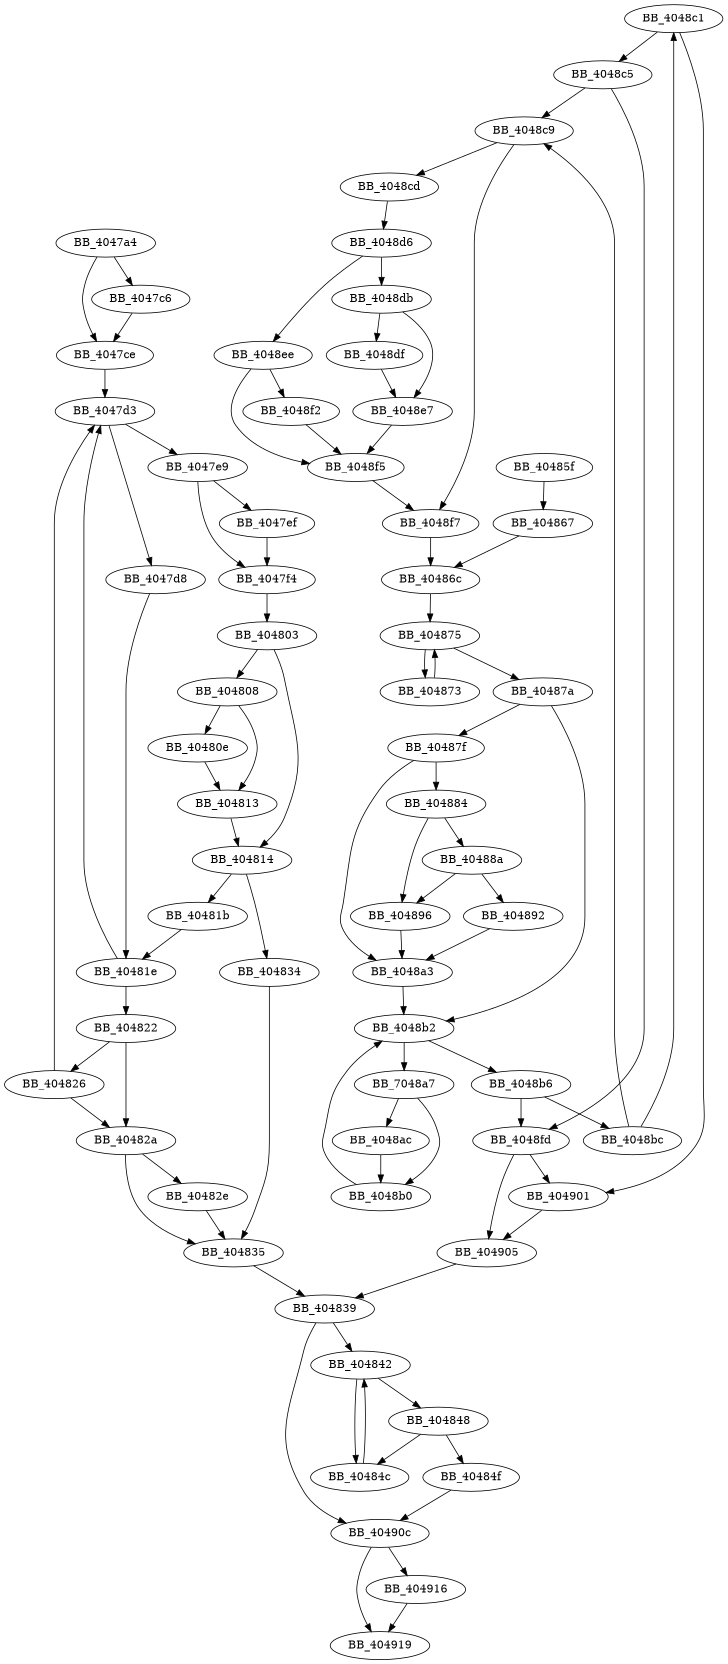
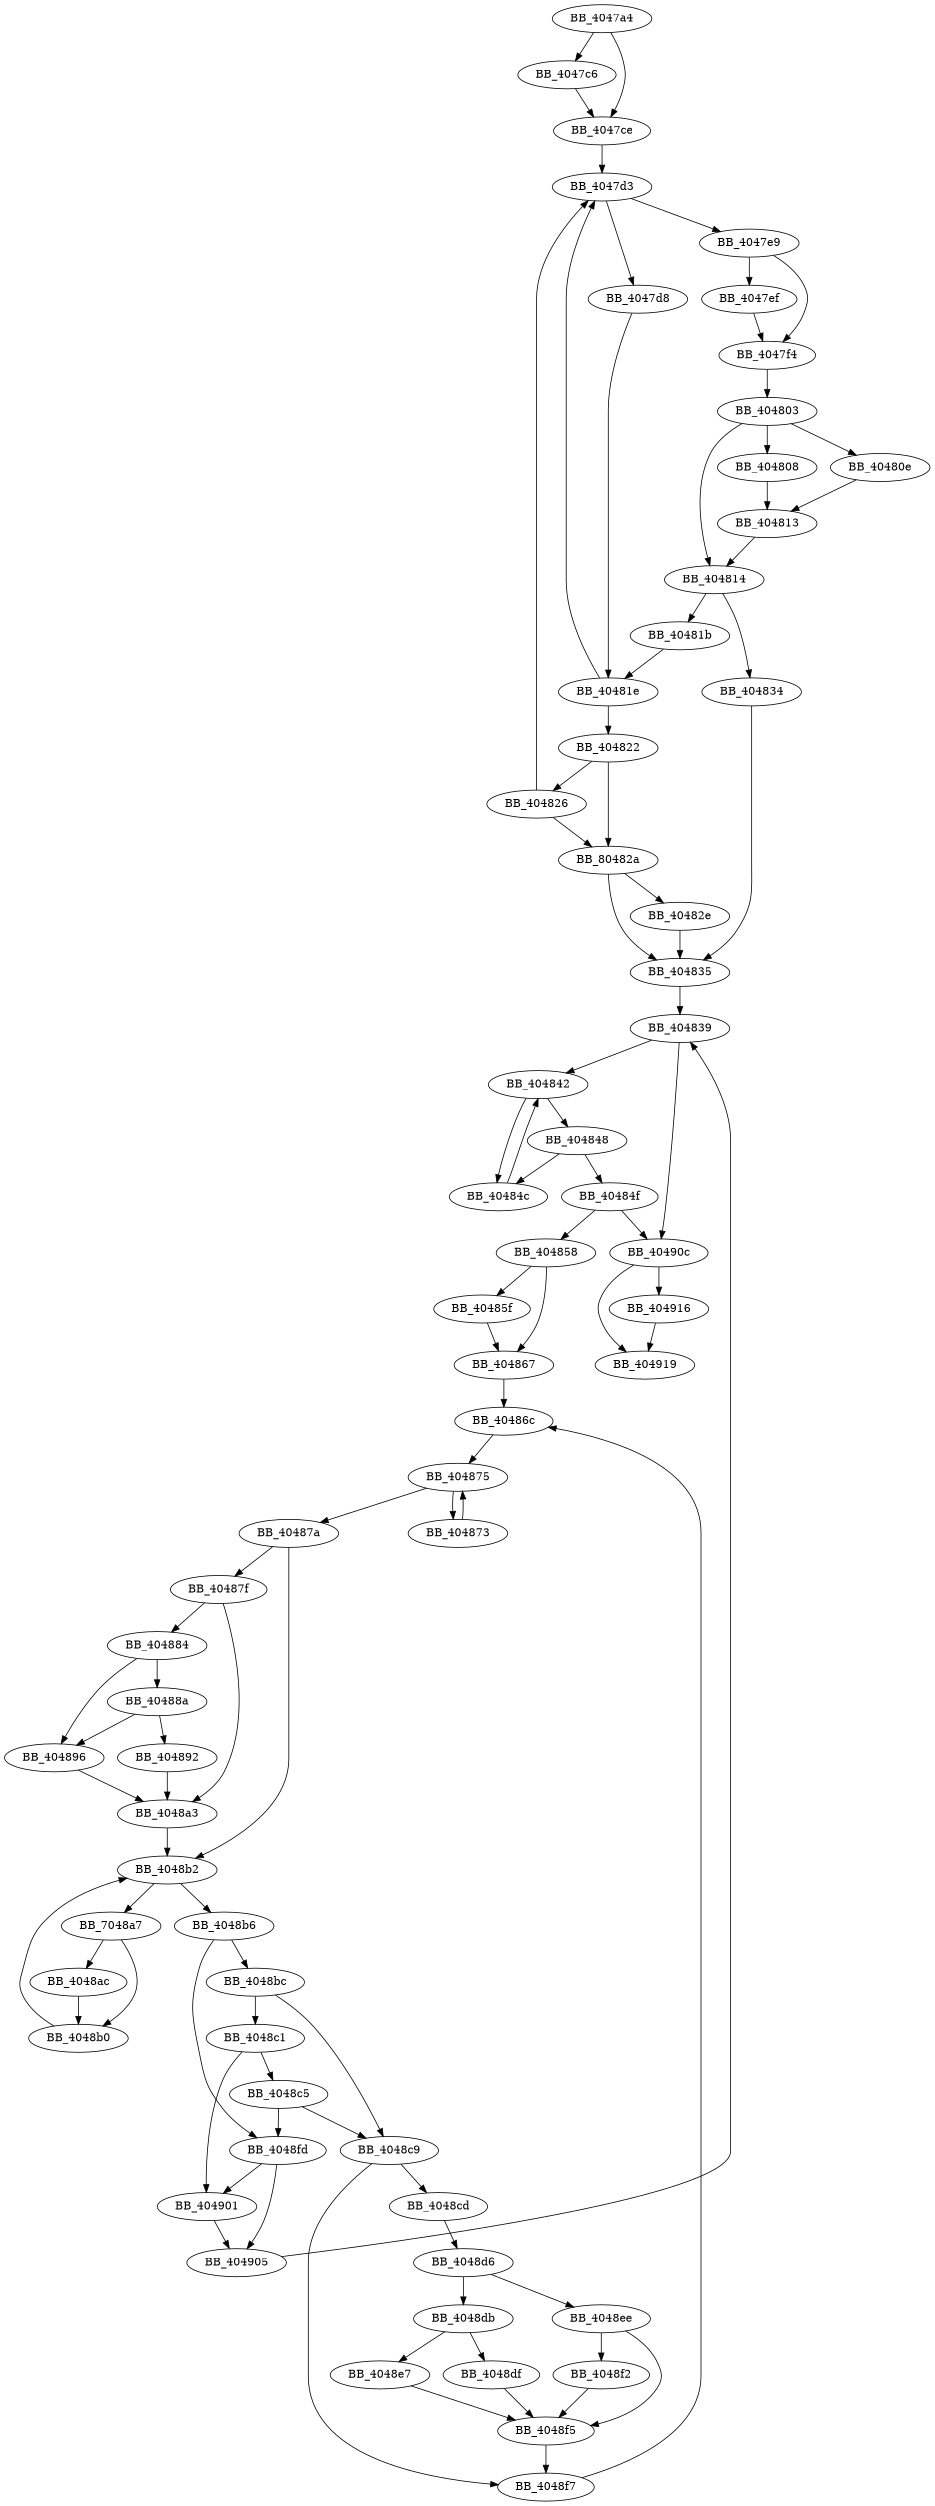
edge "BB_4048df" -> "BB_4048e7": now "BB_4048df" -> "BB_4048f5"
edge "BB_404808" -> "BB_40480e": now "BB_404803" -> "BB_40480e"
node "BB_40482a": label "BB_40482a" -> "BB_80482a"
node "BB_404858": added
